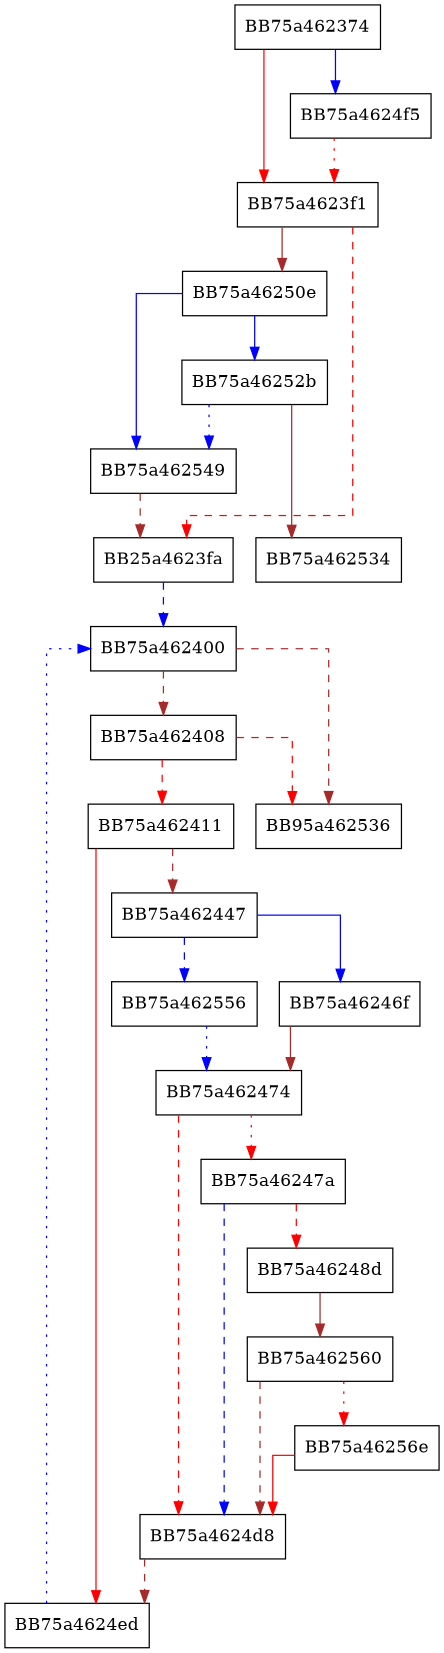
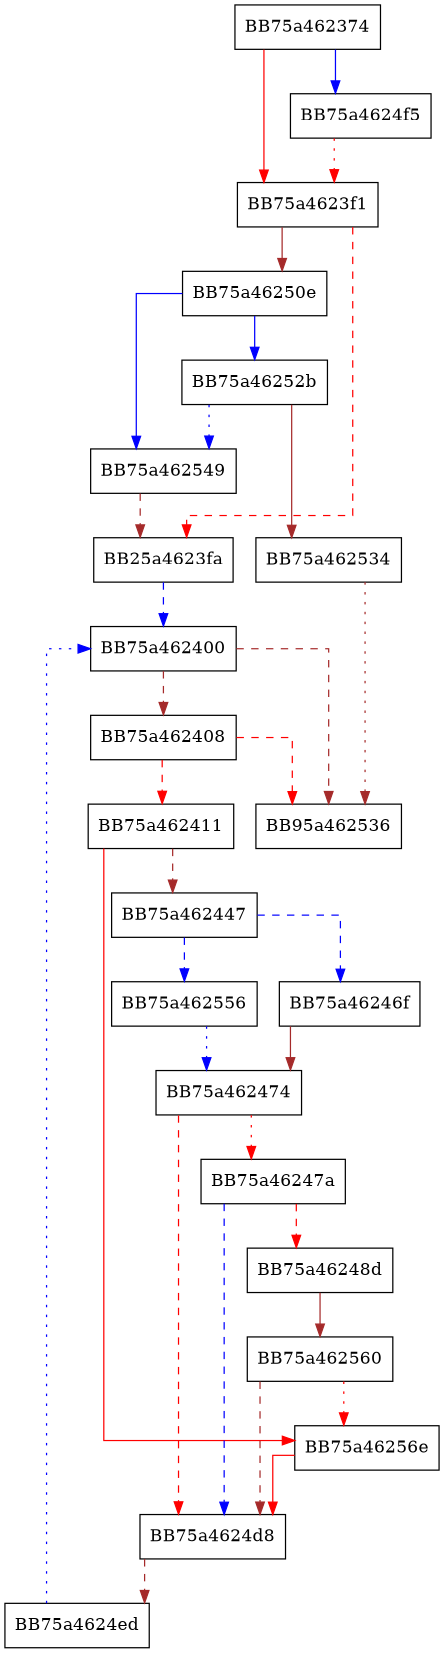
edge "BB75a462534" -> "BB95a462536": added
edge "BB75a462447" -> "BB75a46246f": style solid -> dashed
edge "BB75a462411" -> "BB75a4624ed": now "BB75a462411" -> "BB75a46256e"
